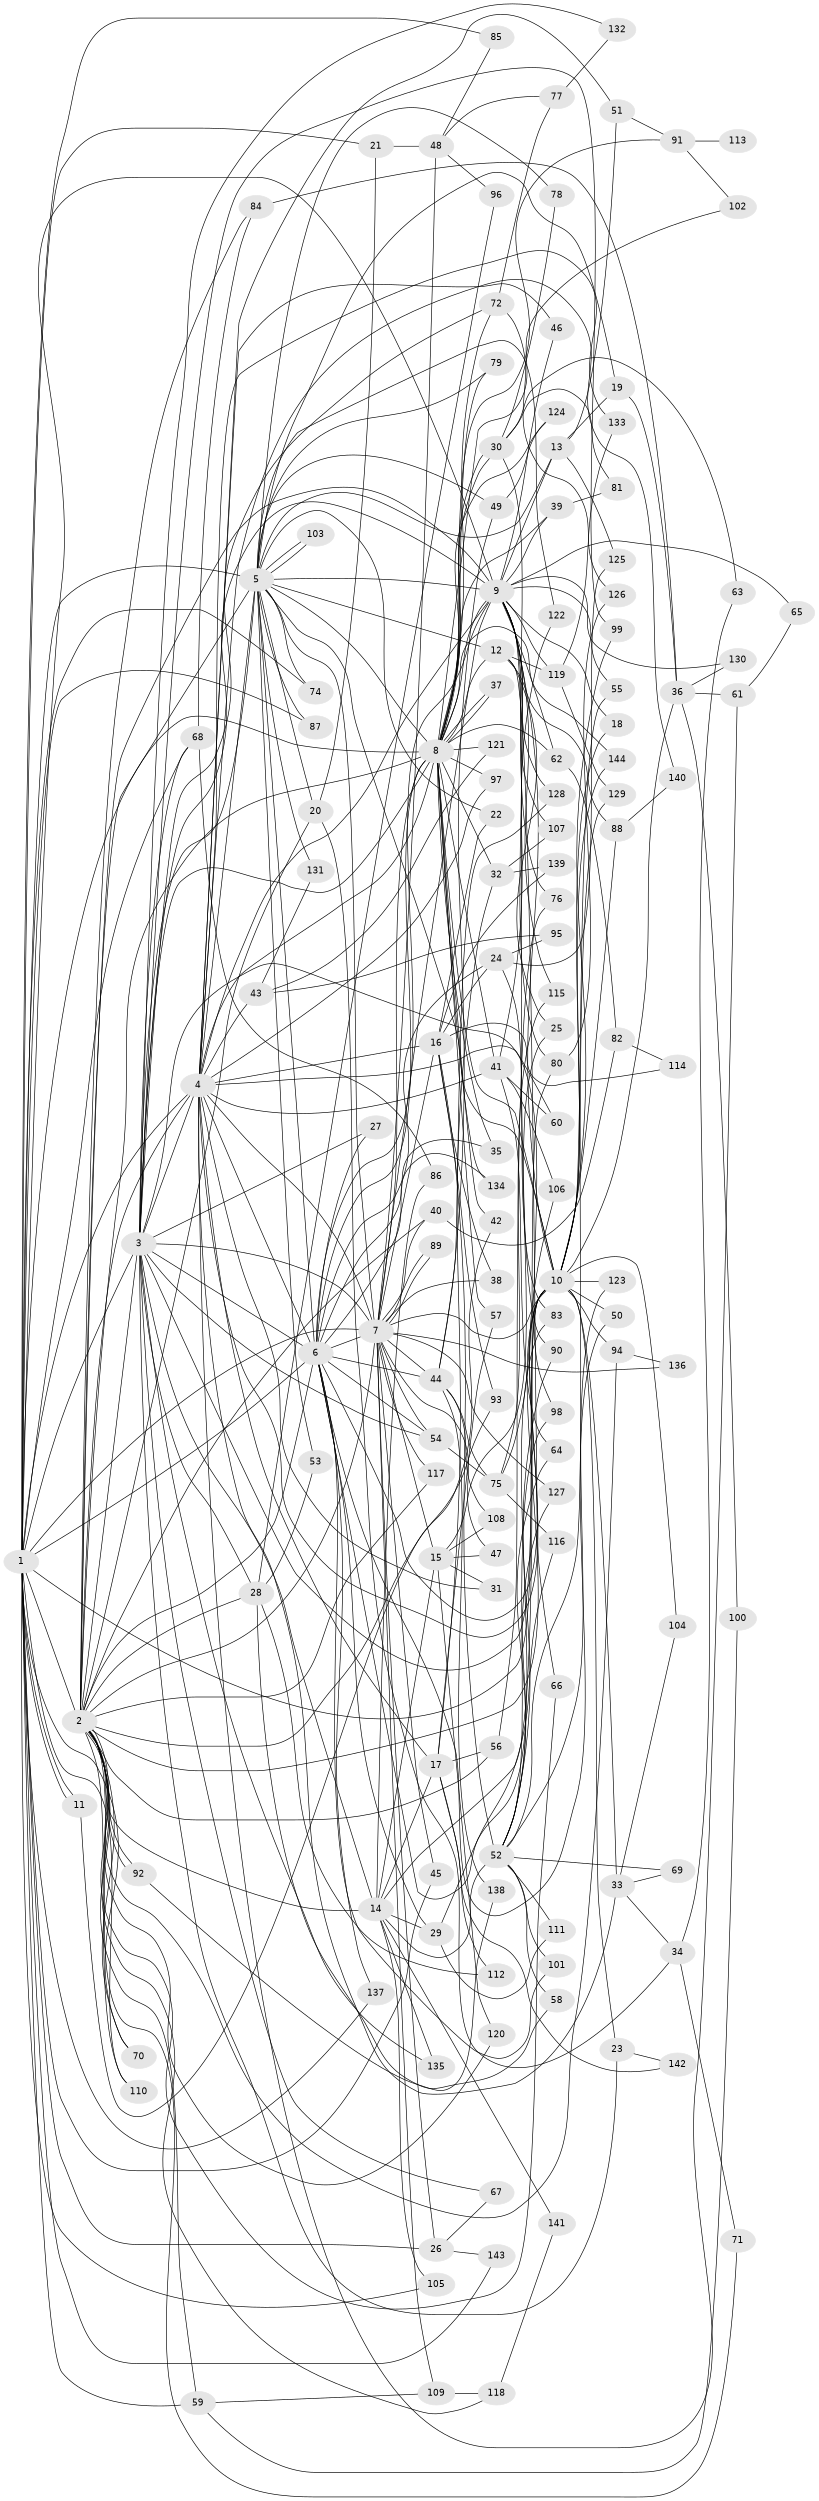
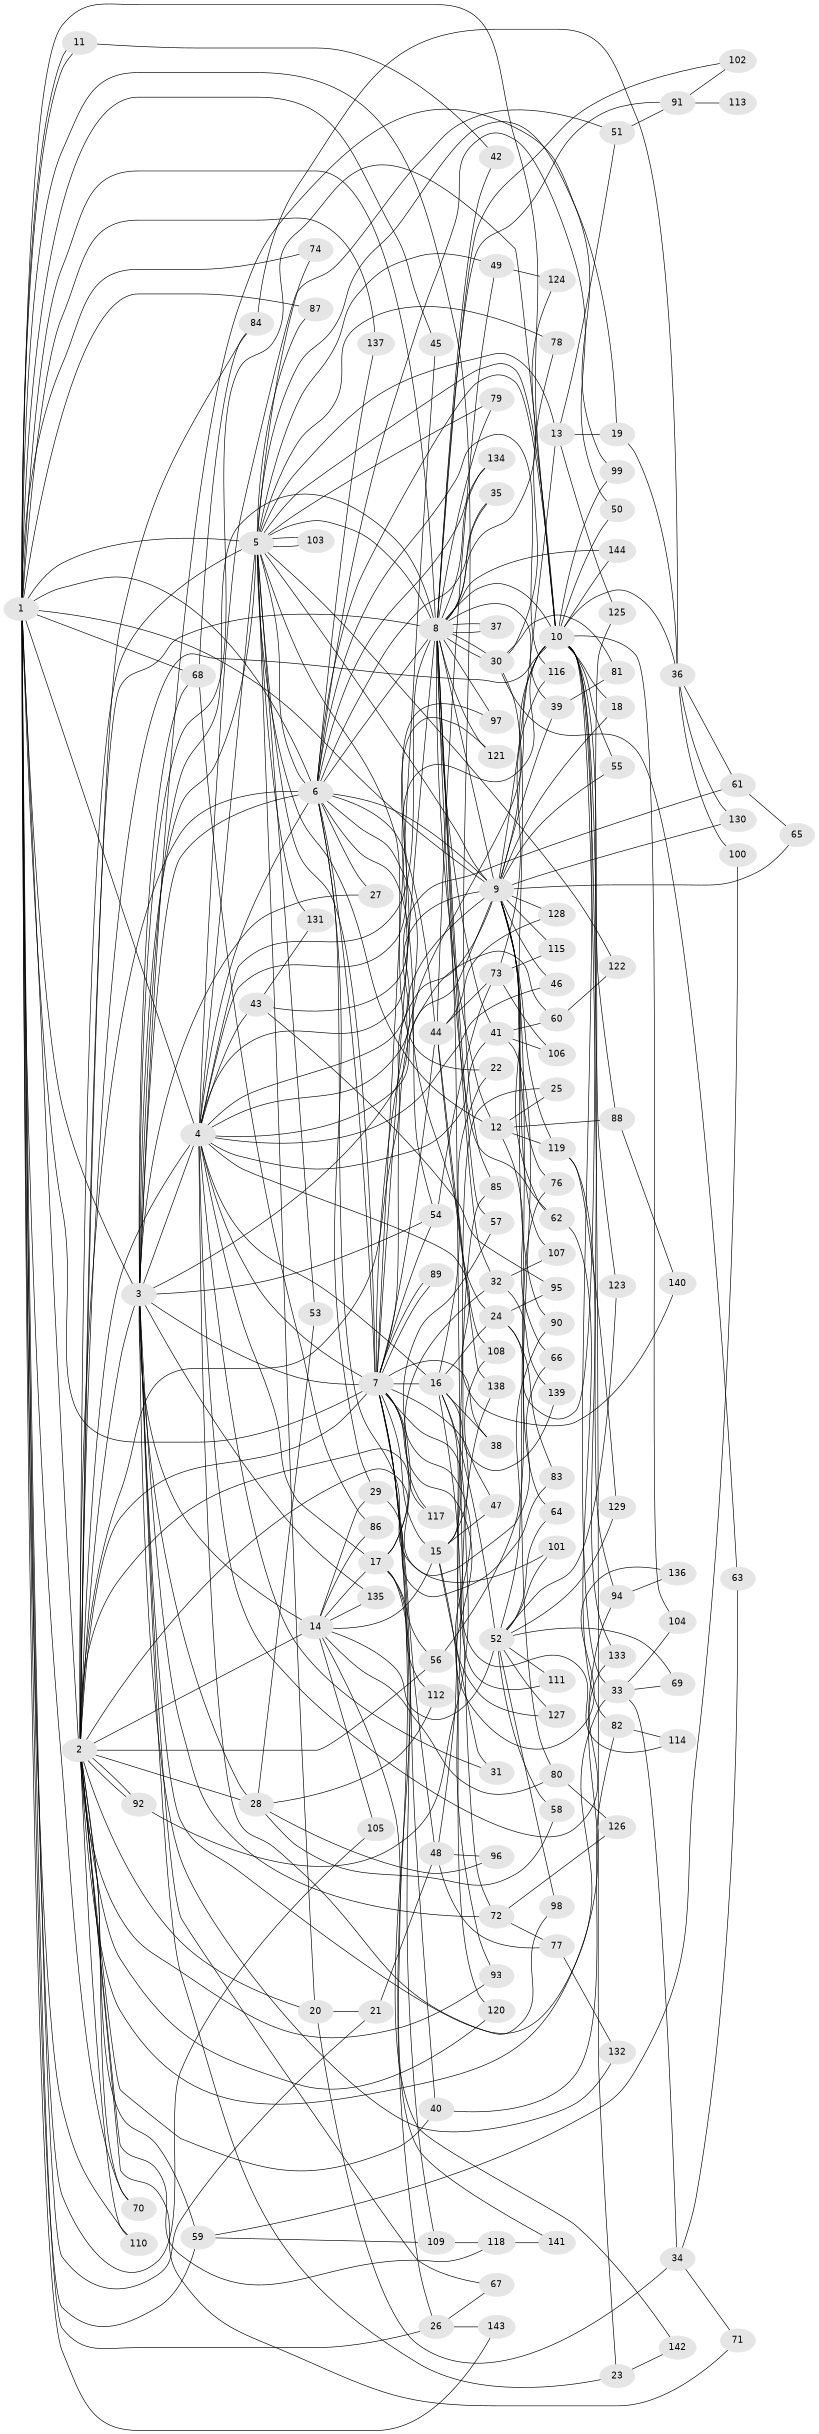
edge "122" -- "41": now "122" -- "60"
node "75": label "75" -> "73"
edge "111" -- "29": now "111" -- "7"
